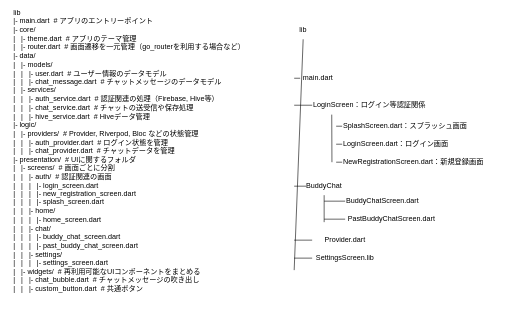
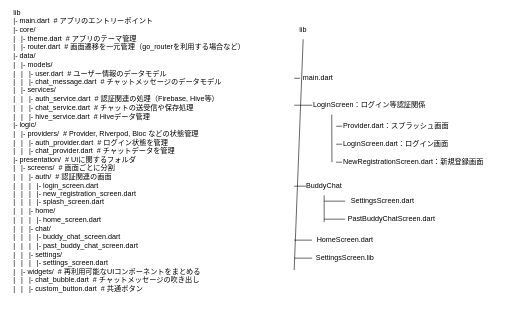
node "SplashScreen.dart：スプラッシュ画面": label "SplashScreen.dart：スプラッシュ画面" -> "Provider.dart：スプラッシュ画面"
node "BuddyChatScreen.dart": label "BuddyChatScreen.dart" -> "SettingsScreen.dart"
node "Provider.dart": label "Provider.dart" -> "HomeScreen.dart"
